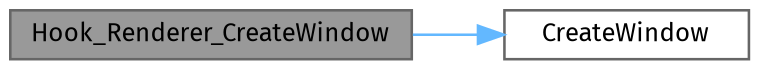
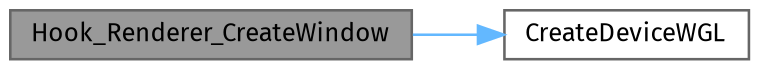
node "CreateWindow": label "CreateWindow" -> "CreateDeviceWGL"
